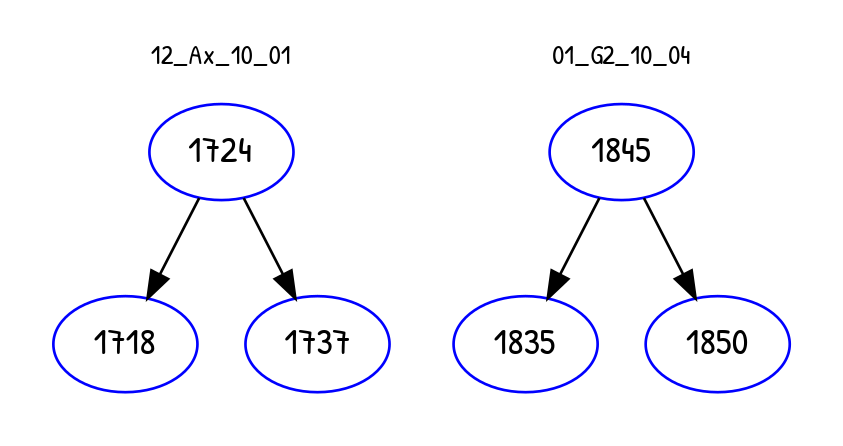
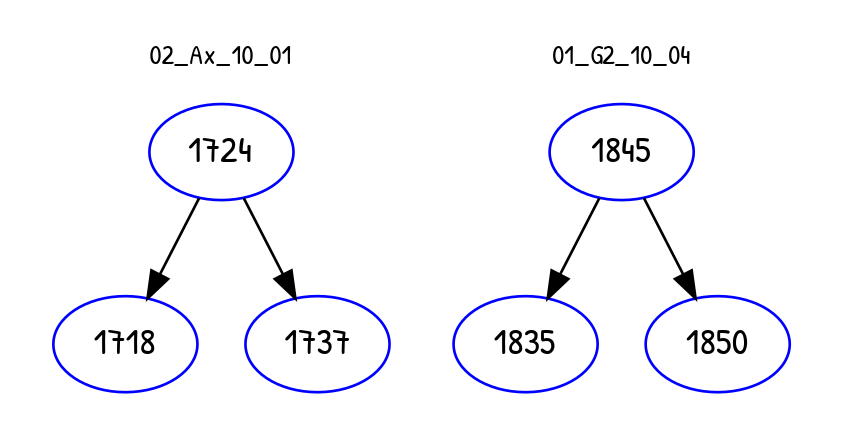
cluster "12_Ax_10_01": label "12_Ax_10_01" -> "02_Ax_10_01"
